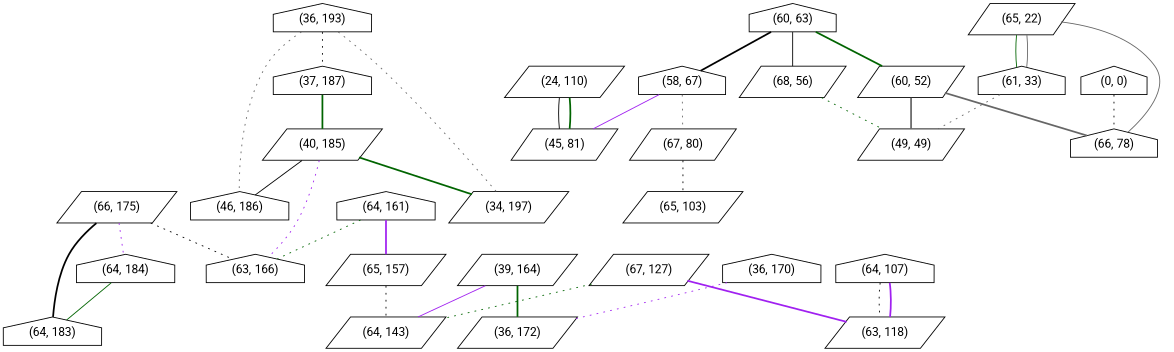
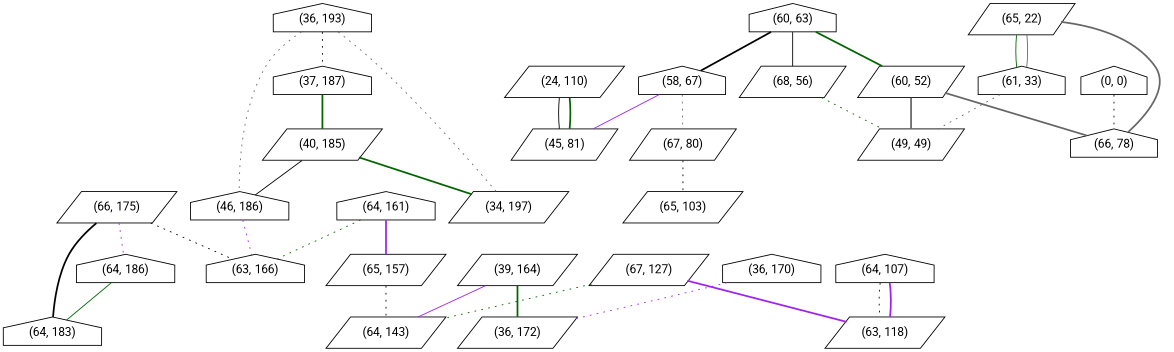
edge "(65, 22)" -- "(66, 78)": style solid -> bold
edge "(40, 185)" -- "(63, 166)": now "(46, 186)" -- "(63, 166)"
node "(64, 184)": label "(64, 184)" -> "(64, 186)"
